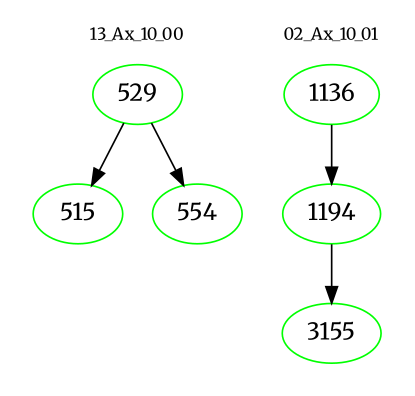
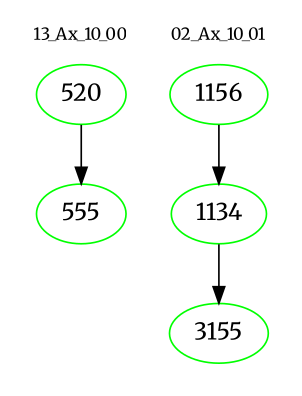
node "529": label "529" -> "520"
node "1136": label "1136" -> "1156"
node "515": label "515" -> "555"
node "554": removed
node "1194": label "1194" -> "1134"
